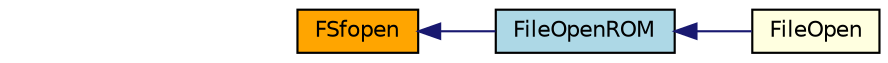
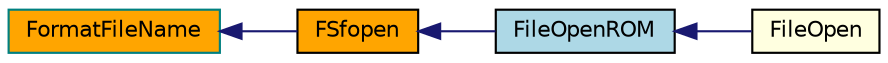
node "FormatFileName": added
